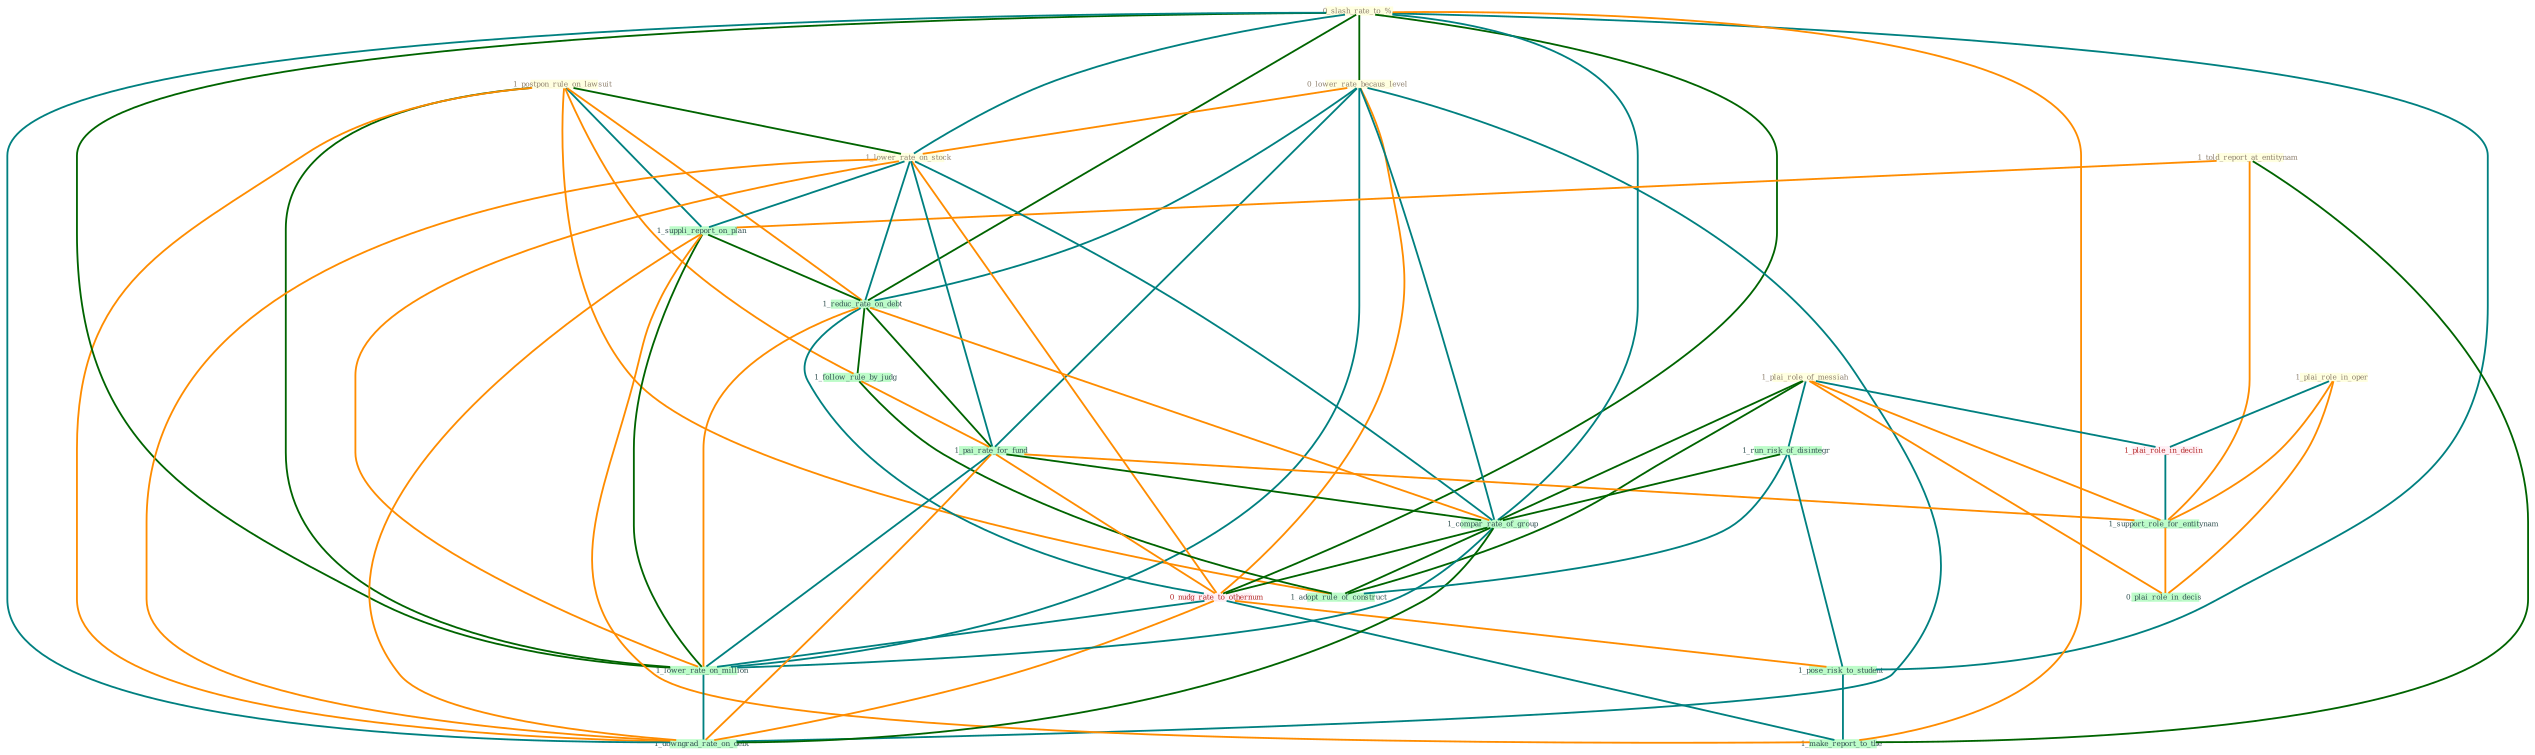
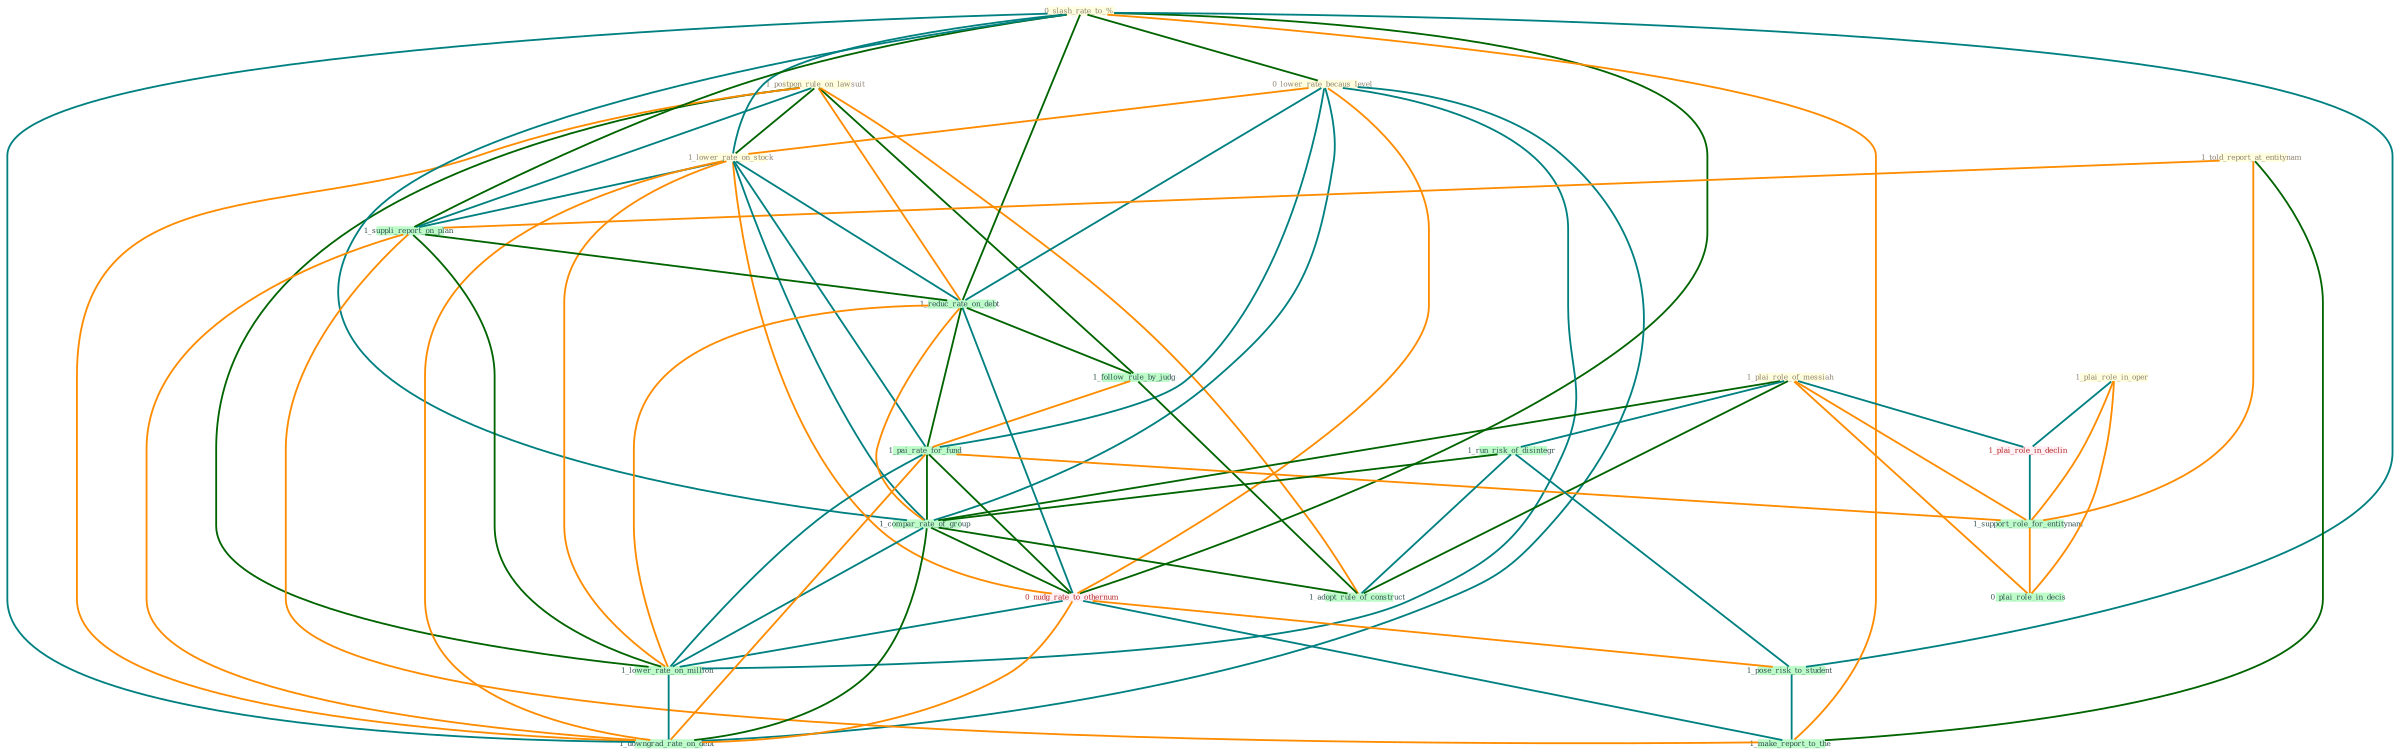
edge "0_slash_rate_to_%" -- "1_lower_rate_on_million": now "0_slash_rate_to_%" -- "1_suppli_report_on_plan"
edge "1_postpon_rule_on_lawsuit" -- "1_follow_rule_by_judg": color darkorange -> darkgreen
edge "1_pai_rate_for_fund" -- "0_nudg_rate_to_othernum": color darkorange -> darkgreen
